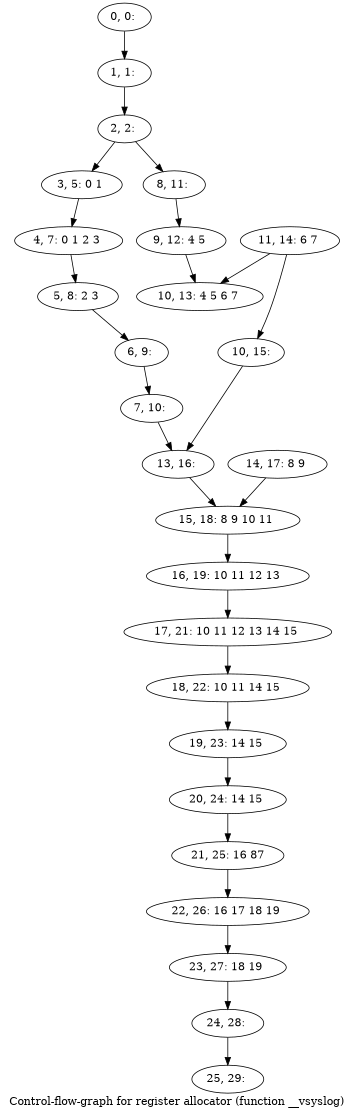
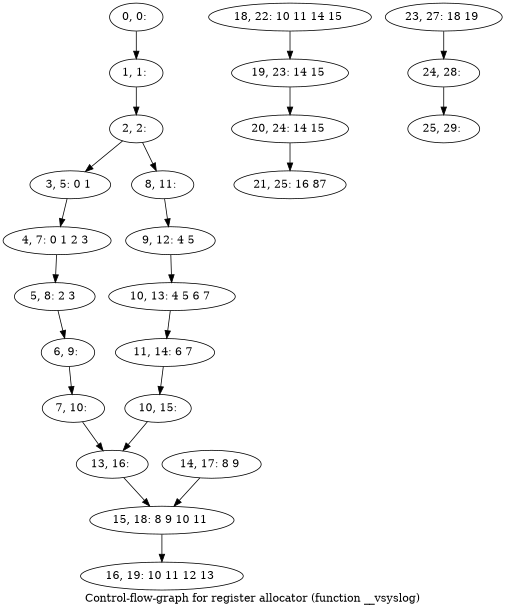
edge "11, 14: 6 7" -> "10, 13: 4 5 6 7": reversed
node "17, 21: 10 11 12 13 14 15": removed
node "22, 26: 16 17 18 19": removed
